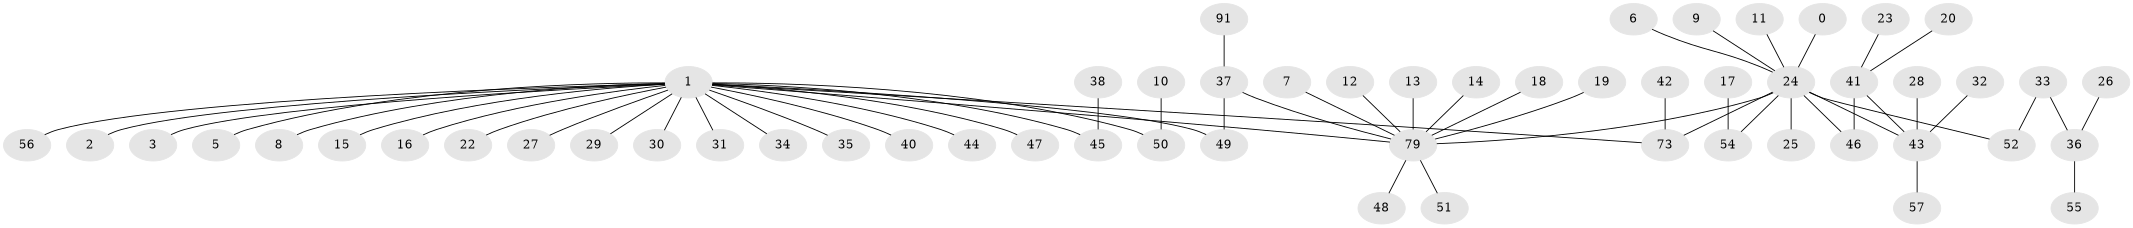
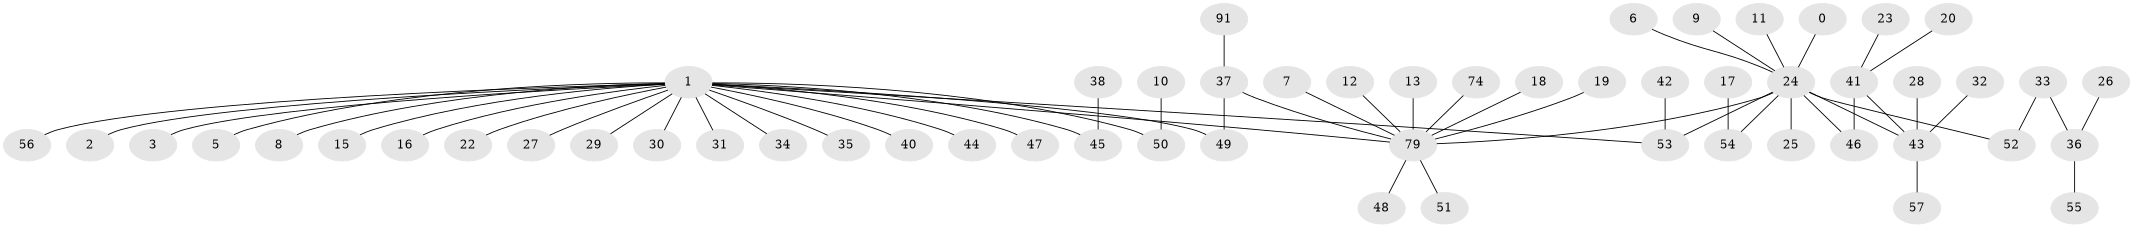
node "14": label "14" -> "74"
node "73": label "73" -> "53"
